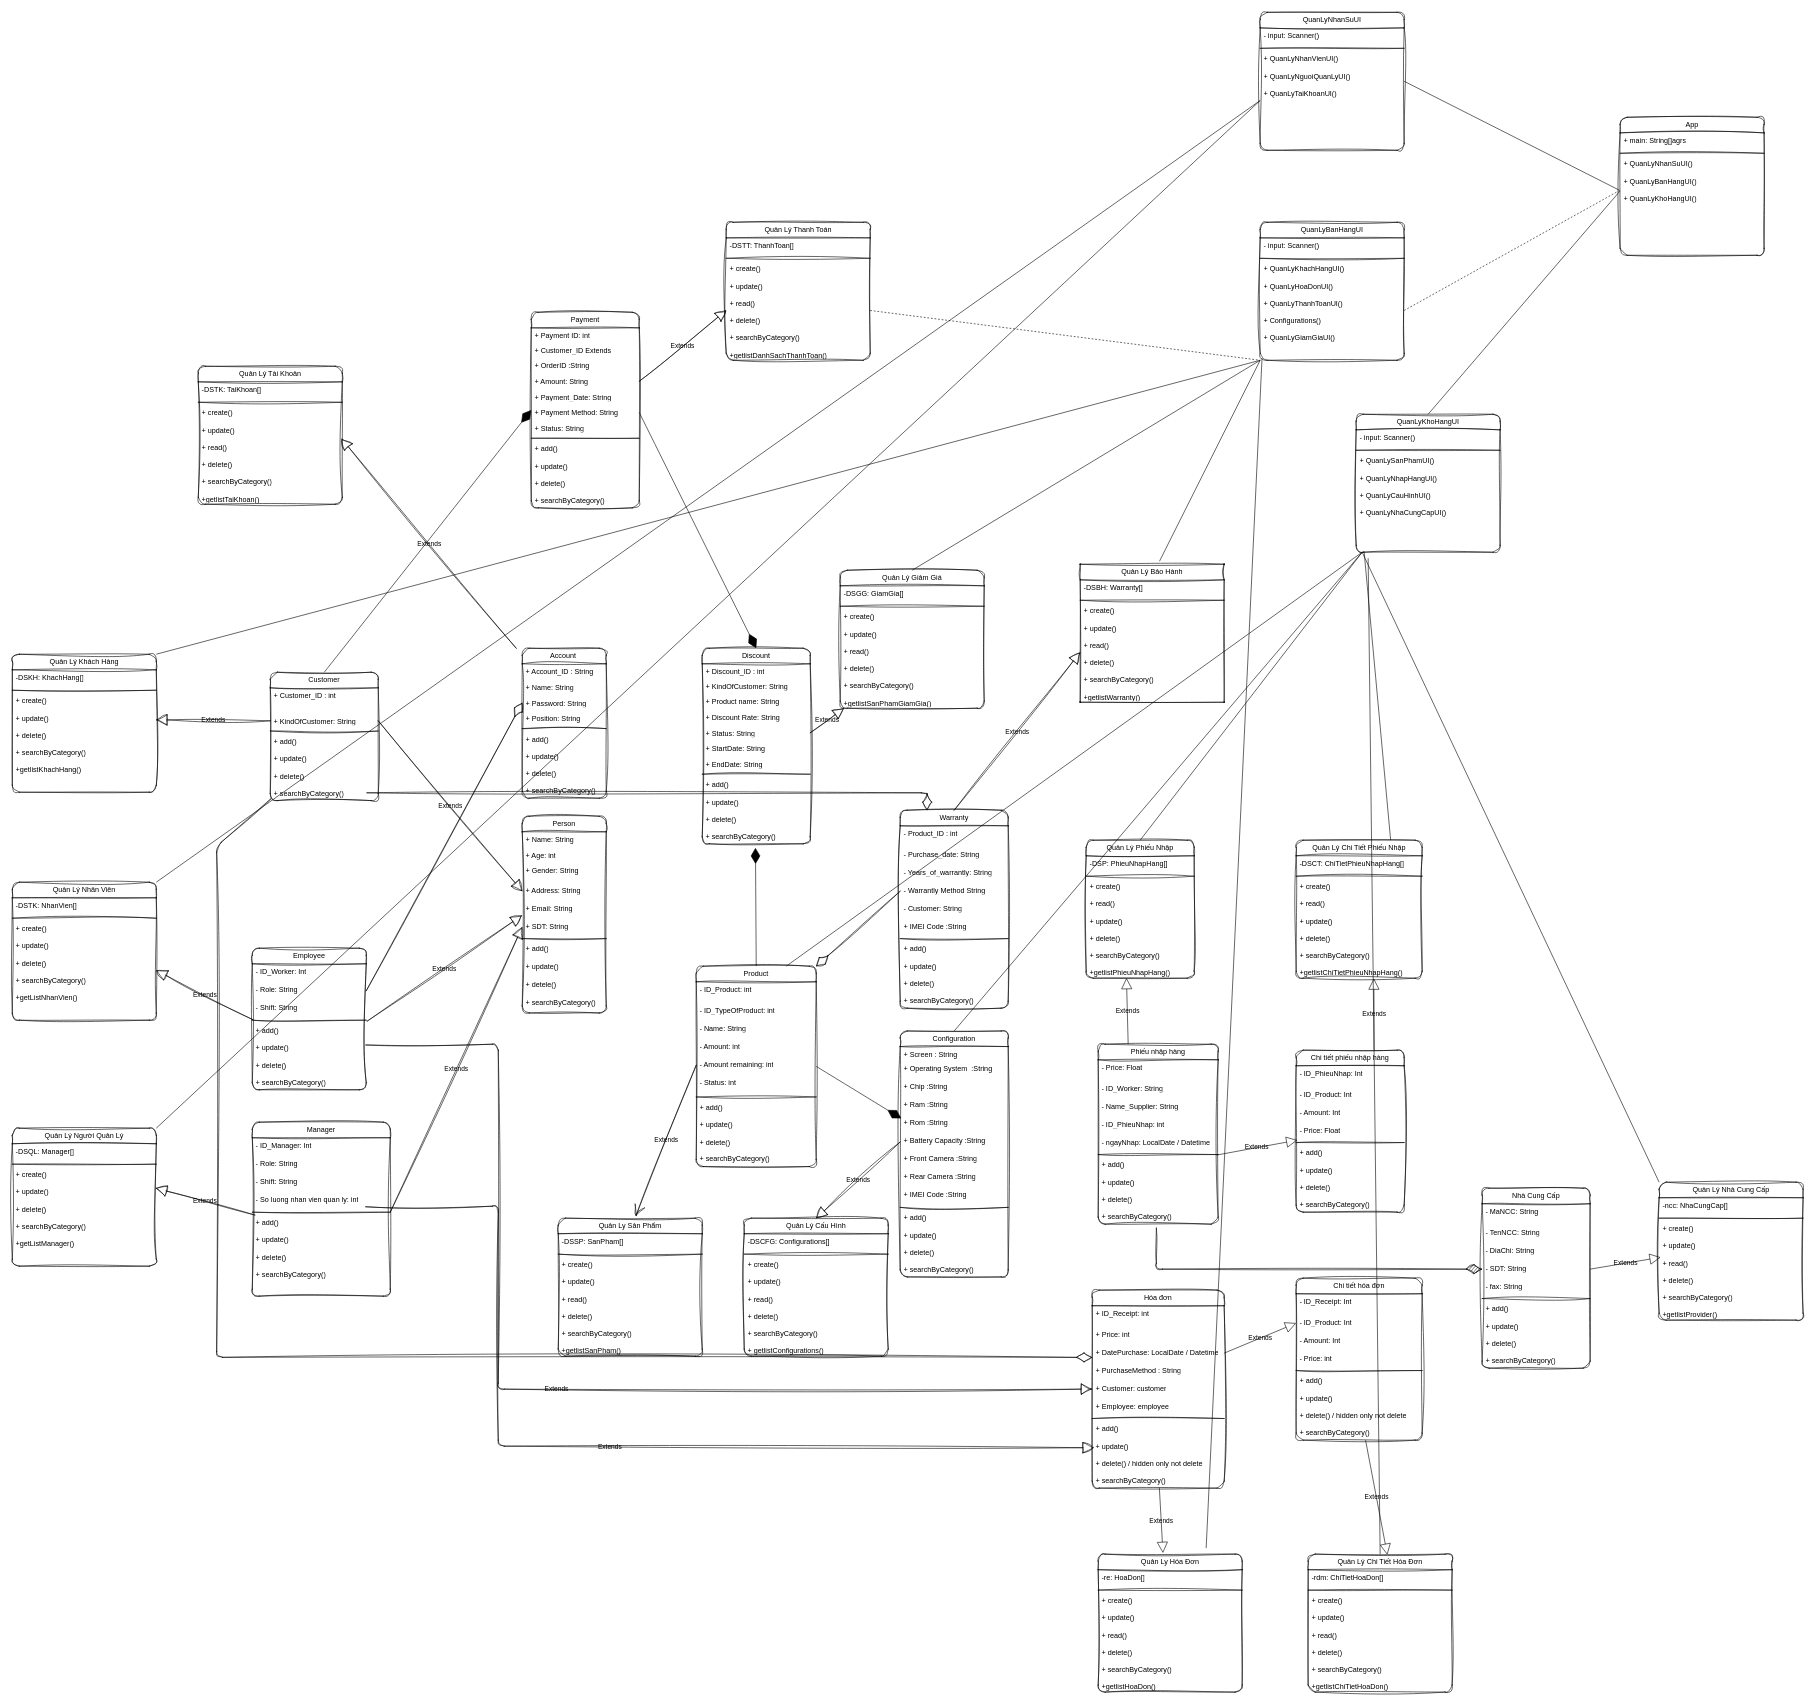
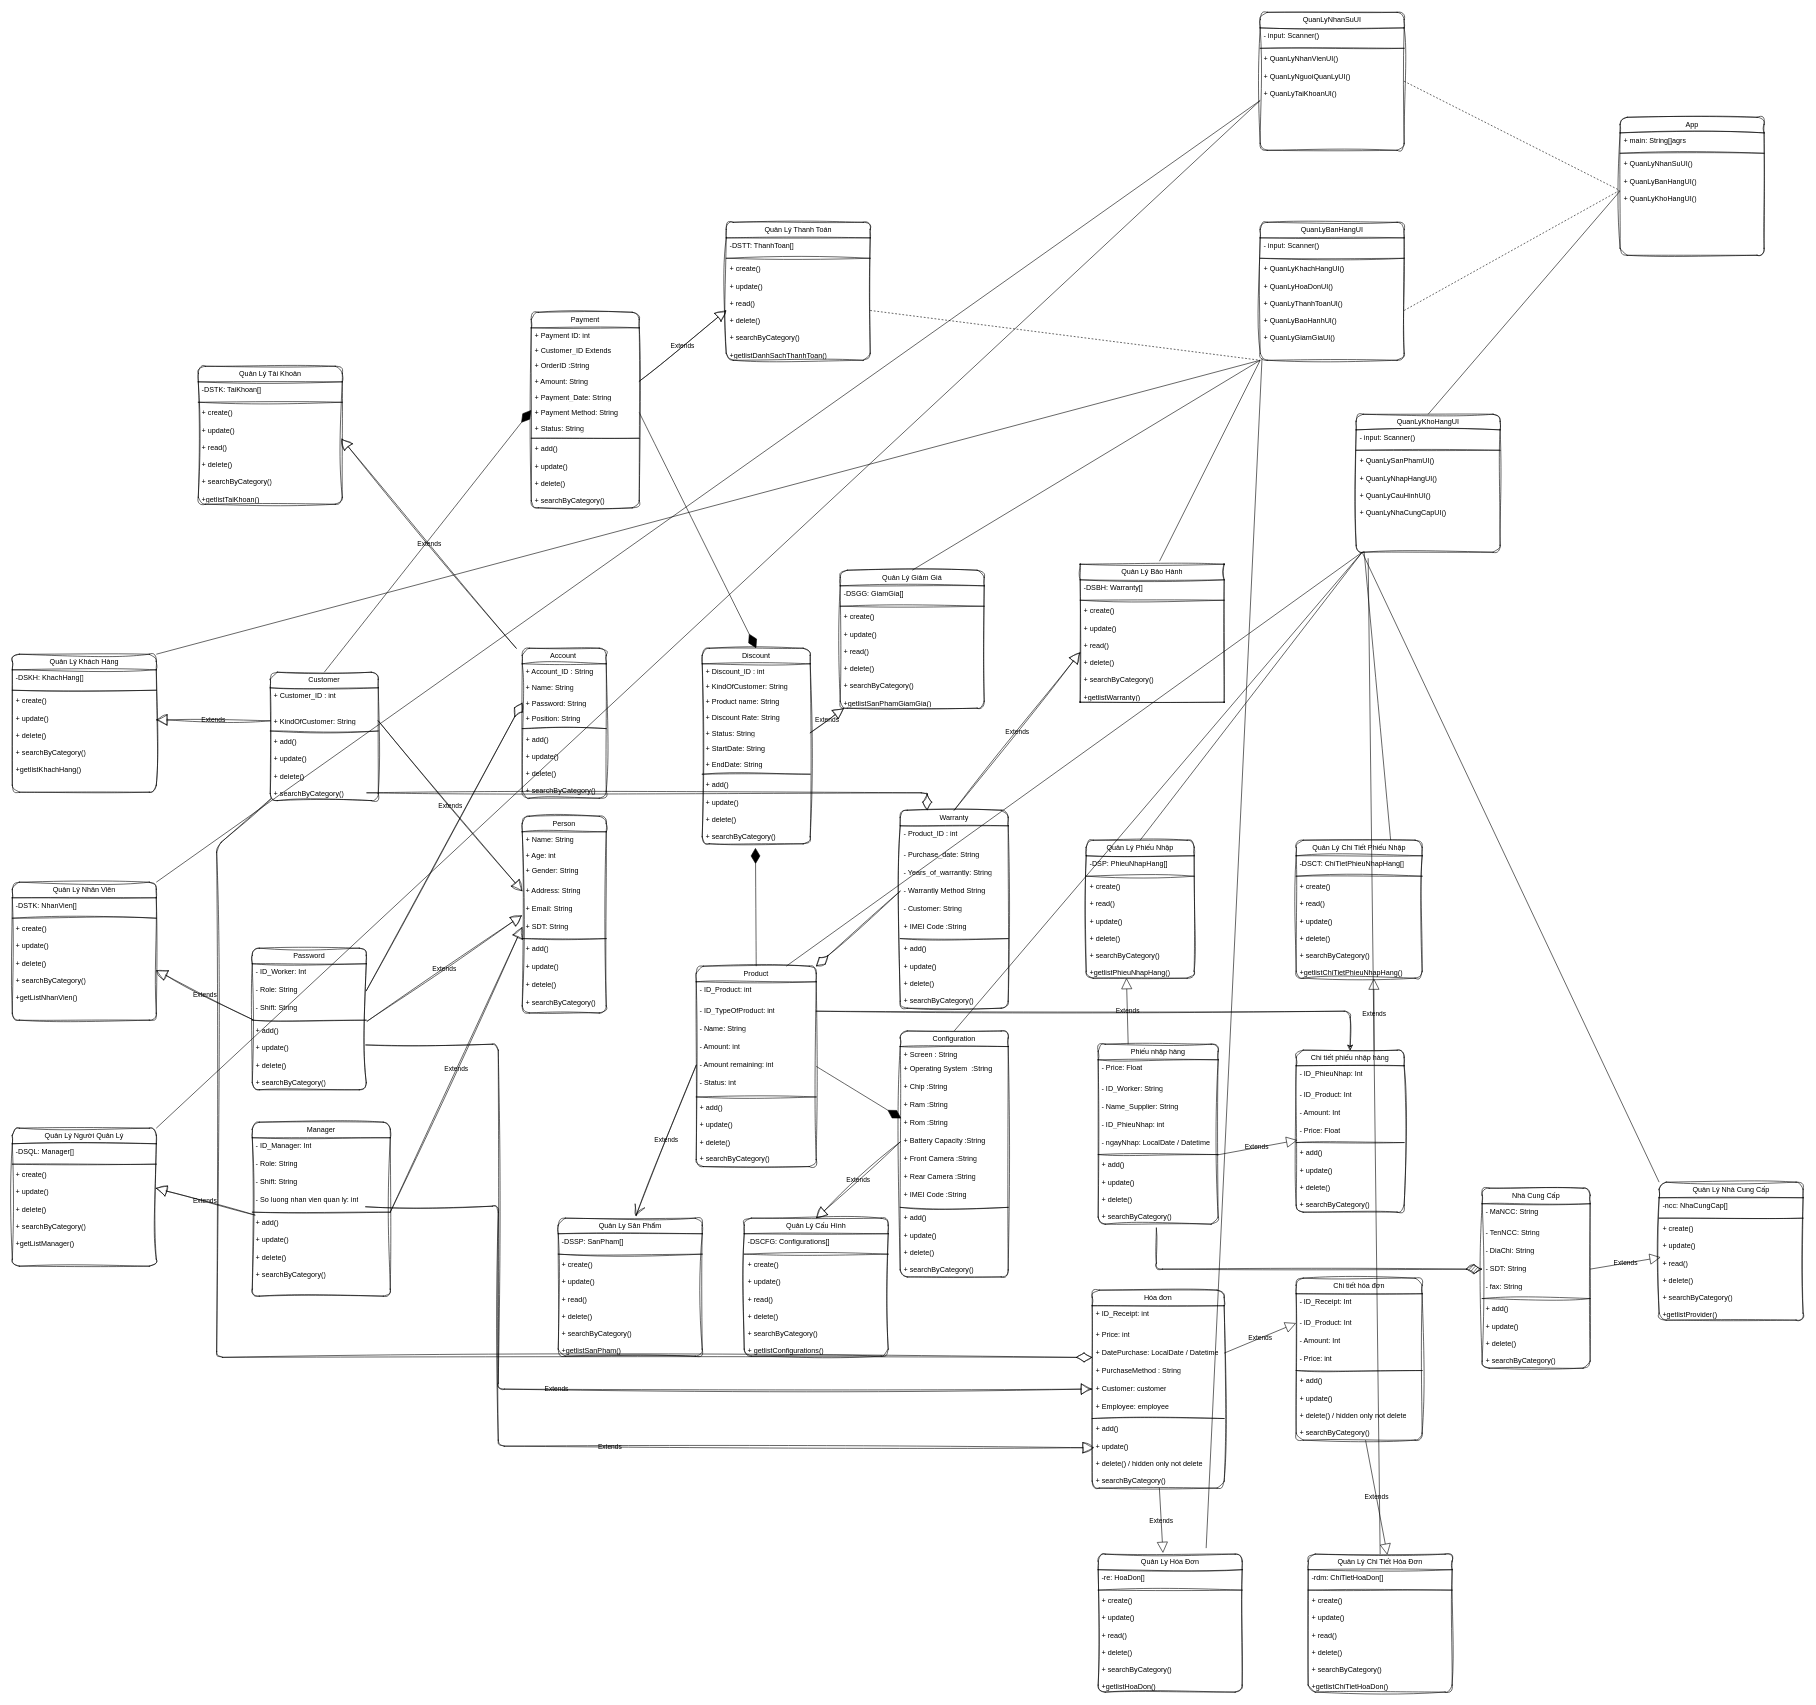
edge "QuanLyNhanSuUI" -- "+ QuanLyNhanSuUI() + QuanLyBanHangUI() + QuanLyKhoHangUI()": style solid -> dashed
node "+ QuanLyKhachHangUI() + QuanLyHoaDonUI() + QuanLyThanhToanUI() + Configurations() + QuanLyGiamGiaUI()": label "+ QuanLyKhachHangUI() + QuanLyHoaDonUI() + QuanLyThanhToanUI() + Configurations() + QuanLyGiamGiaUI()" -> "+ QuanLyKhachHangUI() + QuanLyHoaDonUI() + QuanLyThanhToanUI() + QuanLyBaoHanhUI() + QuanLyGiamGiaUI()"
node "Employee": label "Employee" -> "Password"
edge "- ID_TypeOfProduct: int" -> "Chi tiết phiếu nhập hàng": added
